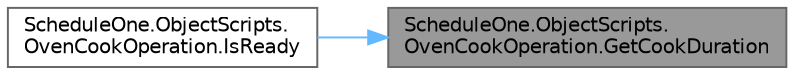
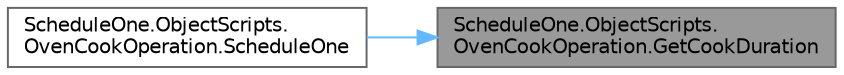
node "ScheduleOne.ObjectScripts. OvenCookOperation.IsReady": label "ScheduleOne.ObjectScripts. OvenCookOperation.IsReady" -> "ScheduleOne.ObjectScripts. OvenCookOperation.ScheduleOne"
